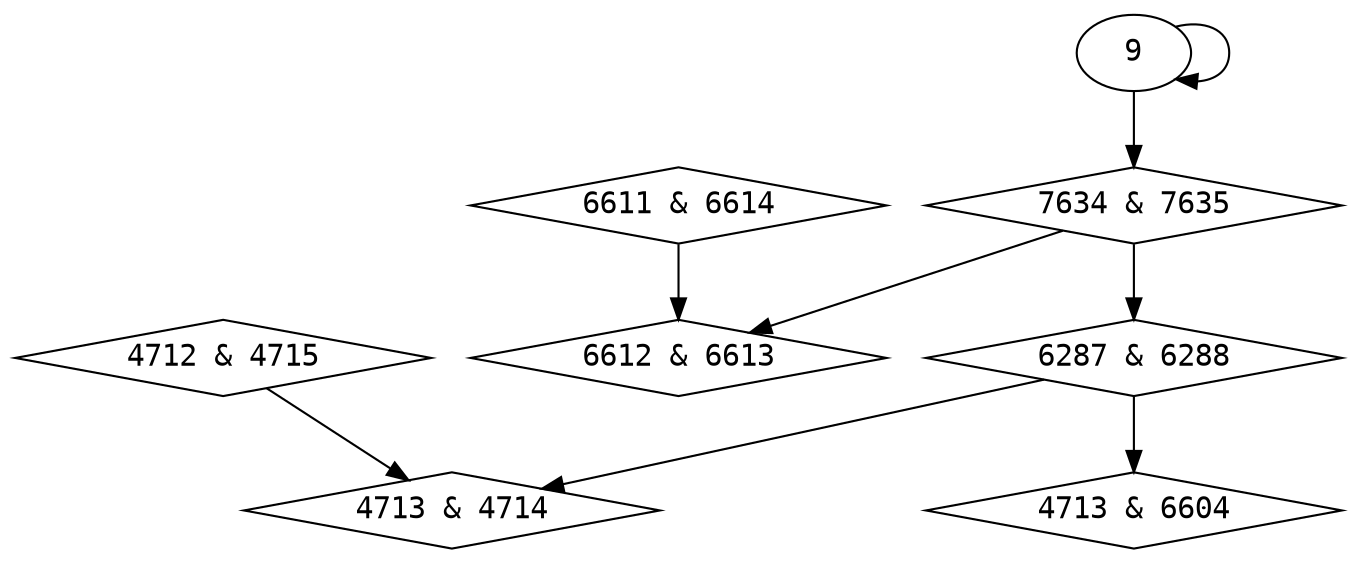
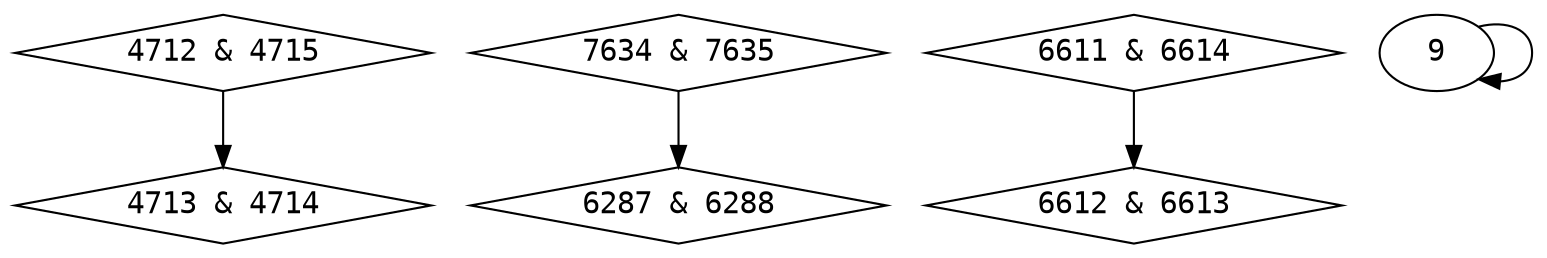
edge "9" -> "7634 & 7635": removed
edge "7634 & 7635" -> "6612 & 6613": removed
edge "6287 & 6288" -> "4713 & 4714": removed
node "4713 & 6604": removed
